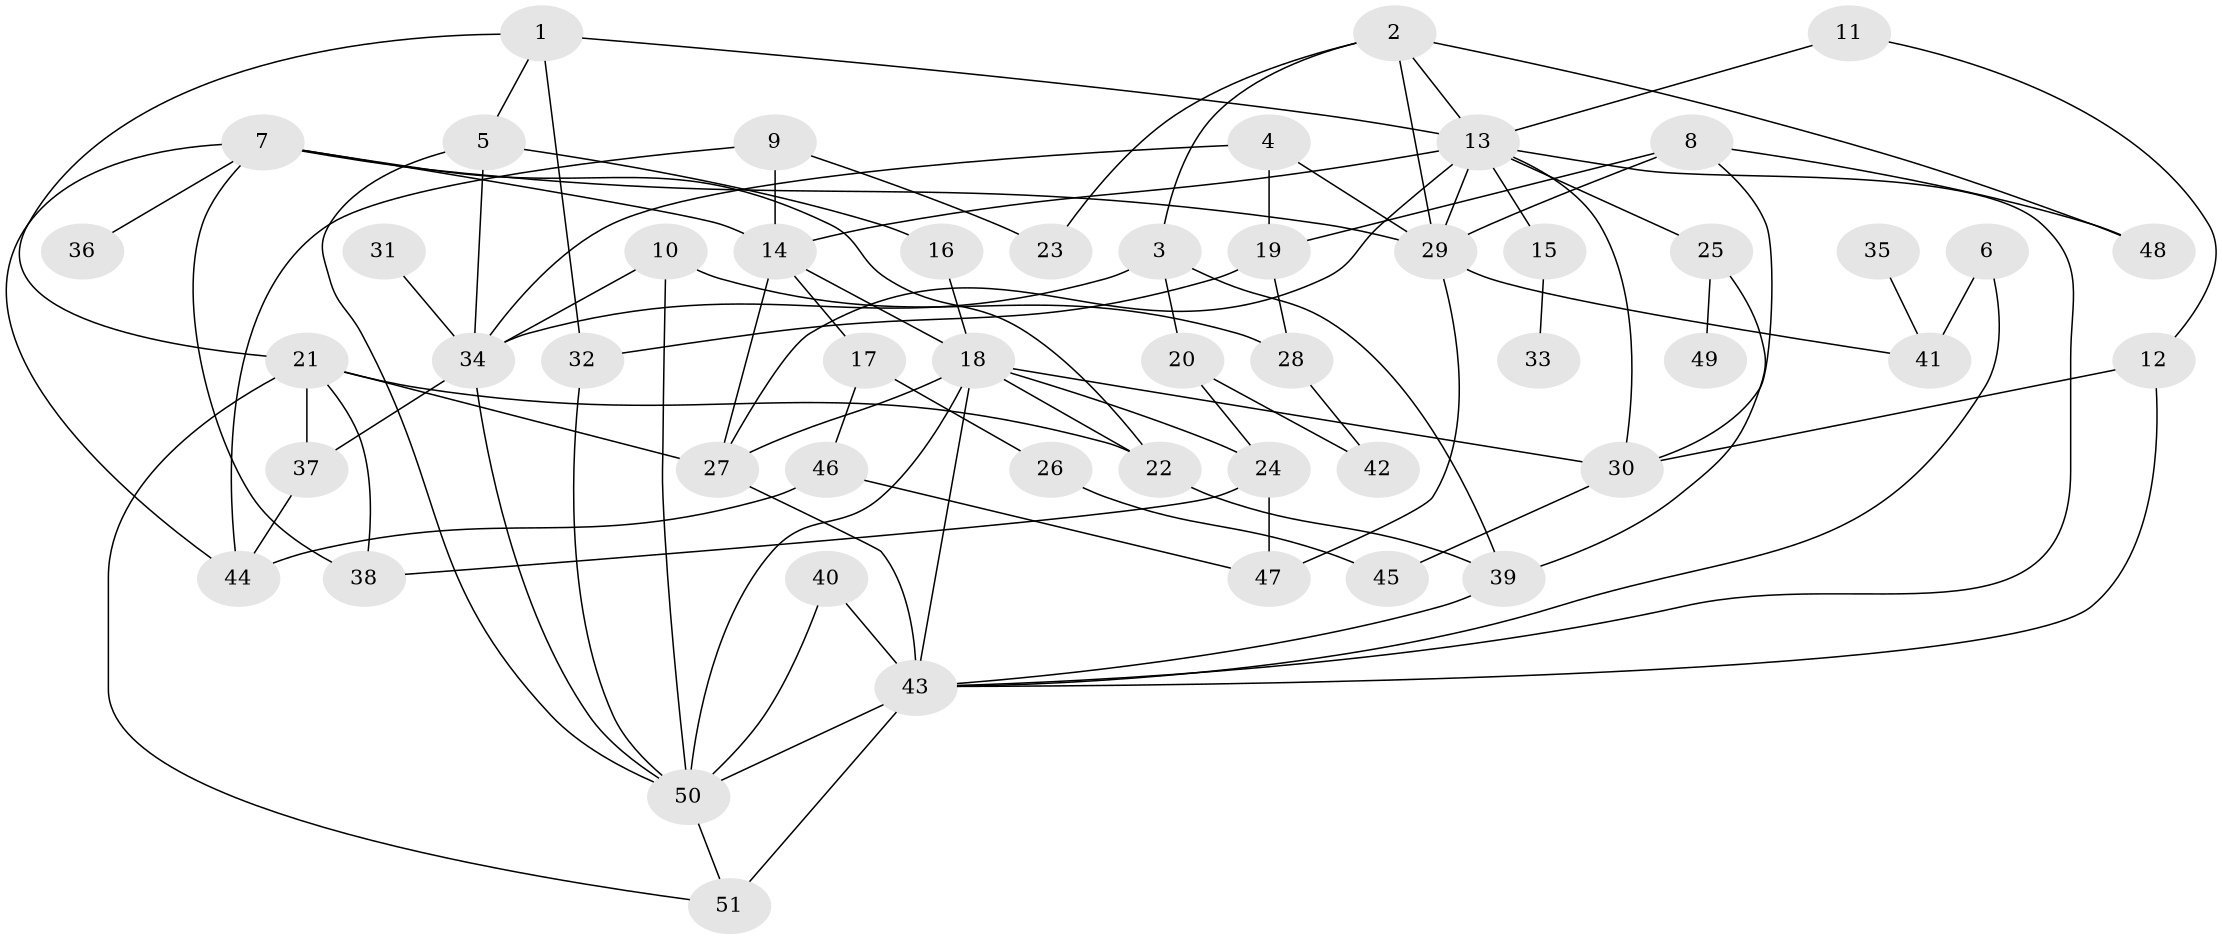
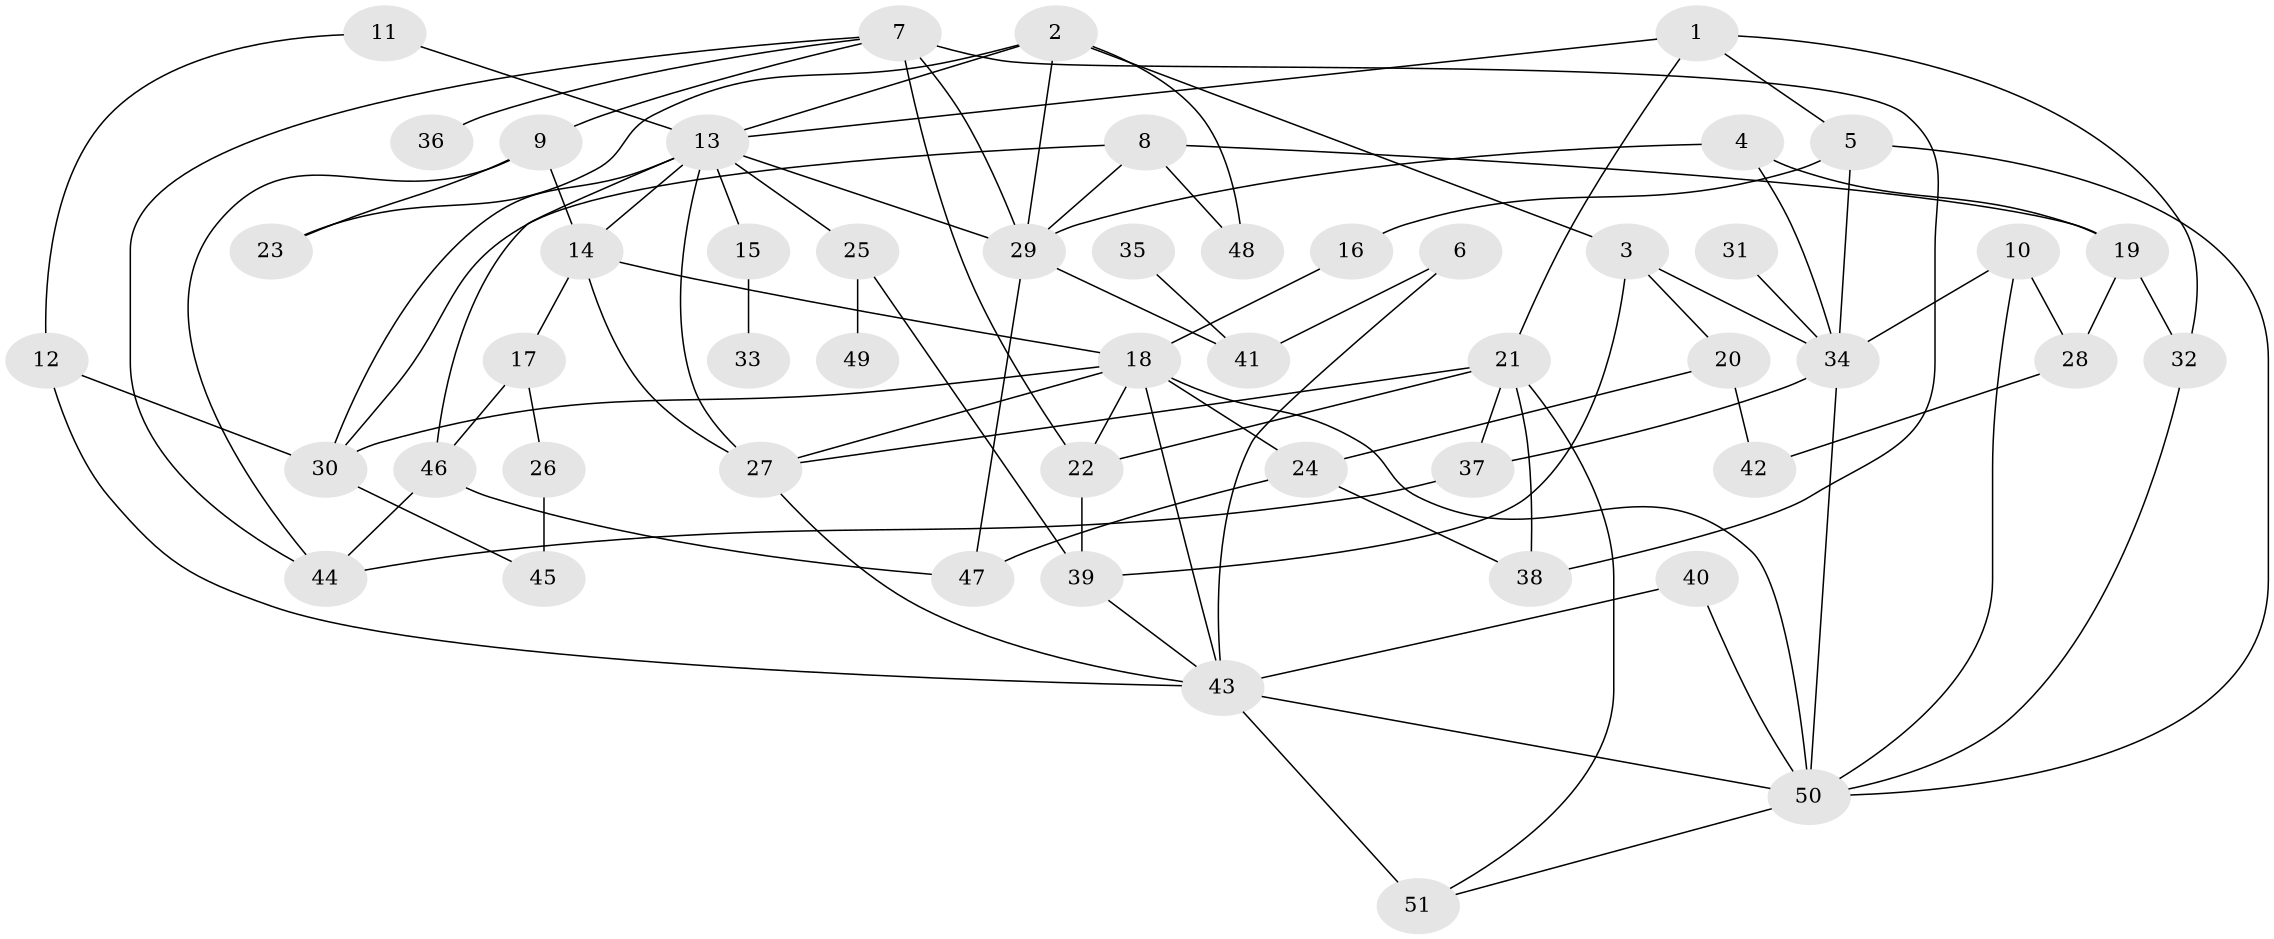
edge "7" -- "14": now "7" -- "9"
edge "13" -- "43": now "13" -- "46"
